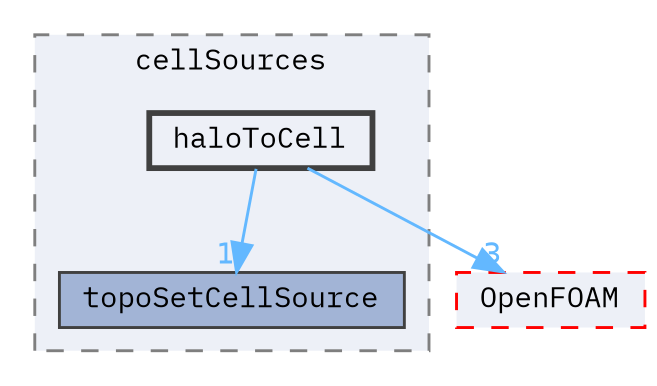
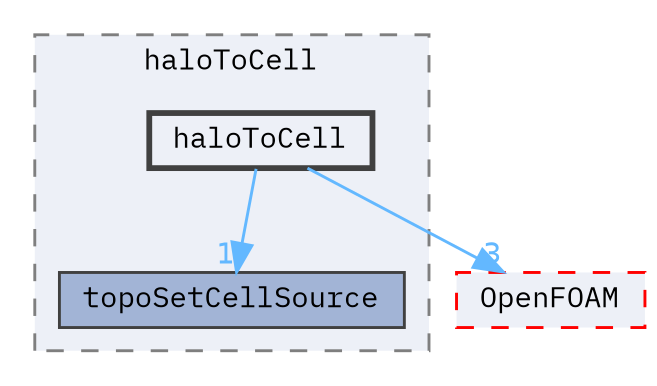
cluster "cellSources": label "cellSources" -> "haloToCell"
